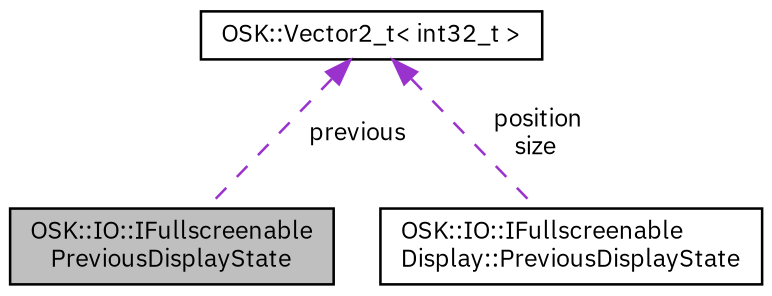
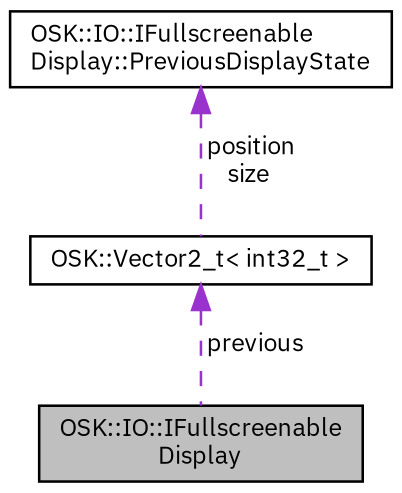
edge "OSK::IO::IFullscreenable Display::PreviousDisplayState" -> "OSK::Vector2_t< int32_t >": reversed
node "OSK::IO::IFullscreenable PreviousDisplayState": label "OSK::IO::IFullscreenable PreviousDisplayState" -> "OSK::IO::IFullscreenable Display"
